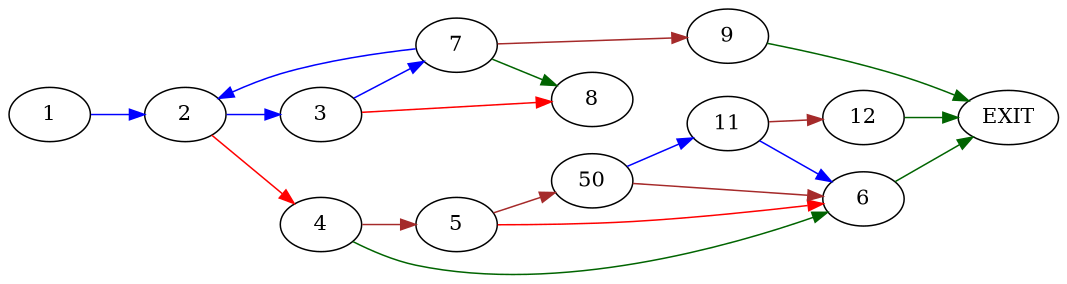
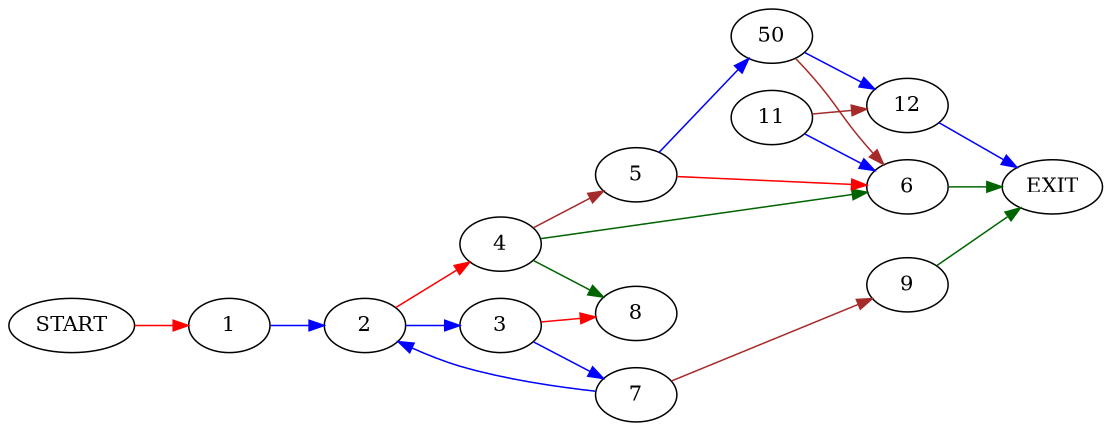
edge "7" -> "8": now "4" -> "8"
edge "12" -> "EXIT": color darkgreen -> blue
edge "50" -> "11": now "50" -> "12"
edge "5" -> "50": color brown -> blue
node "START": added
